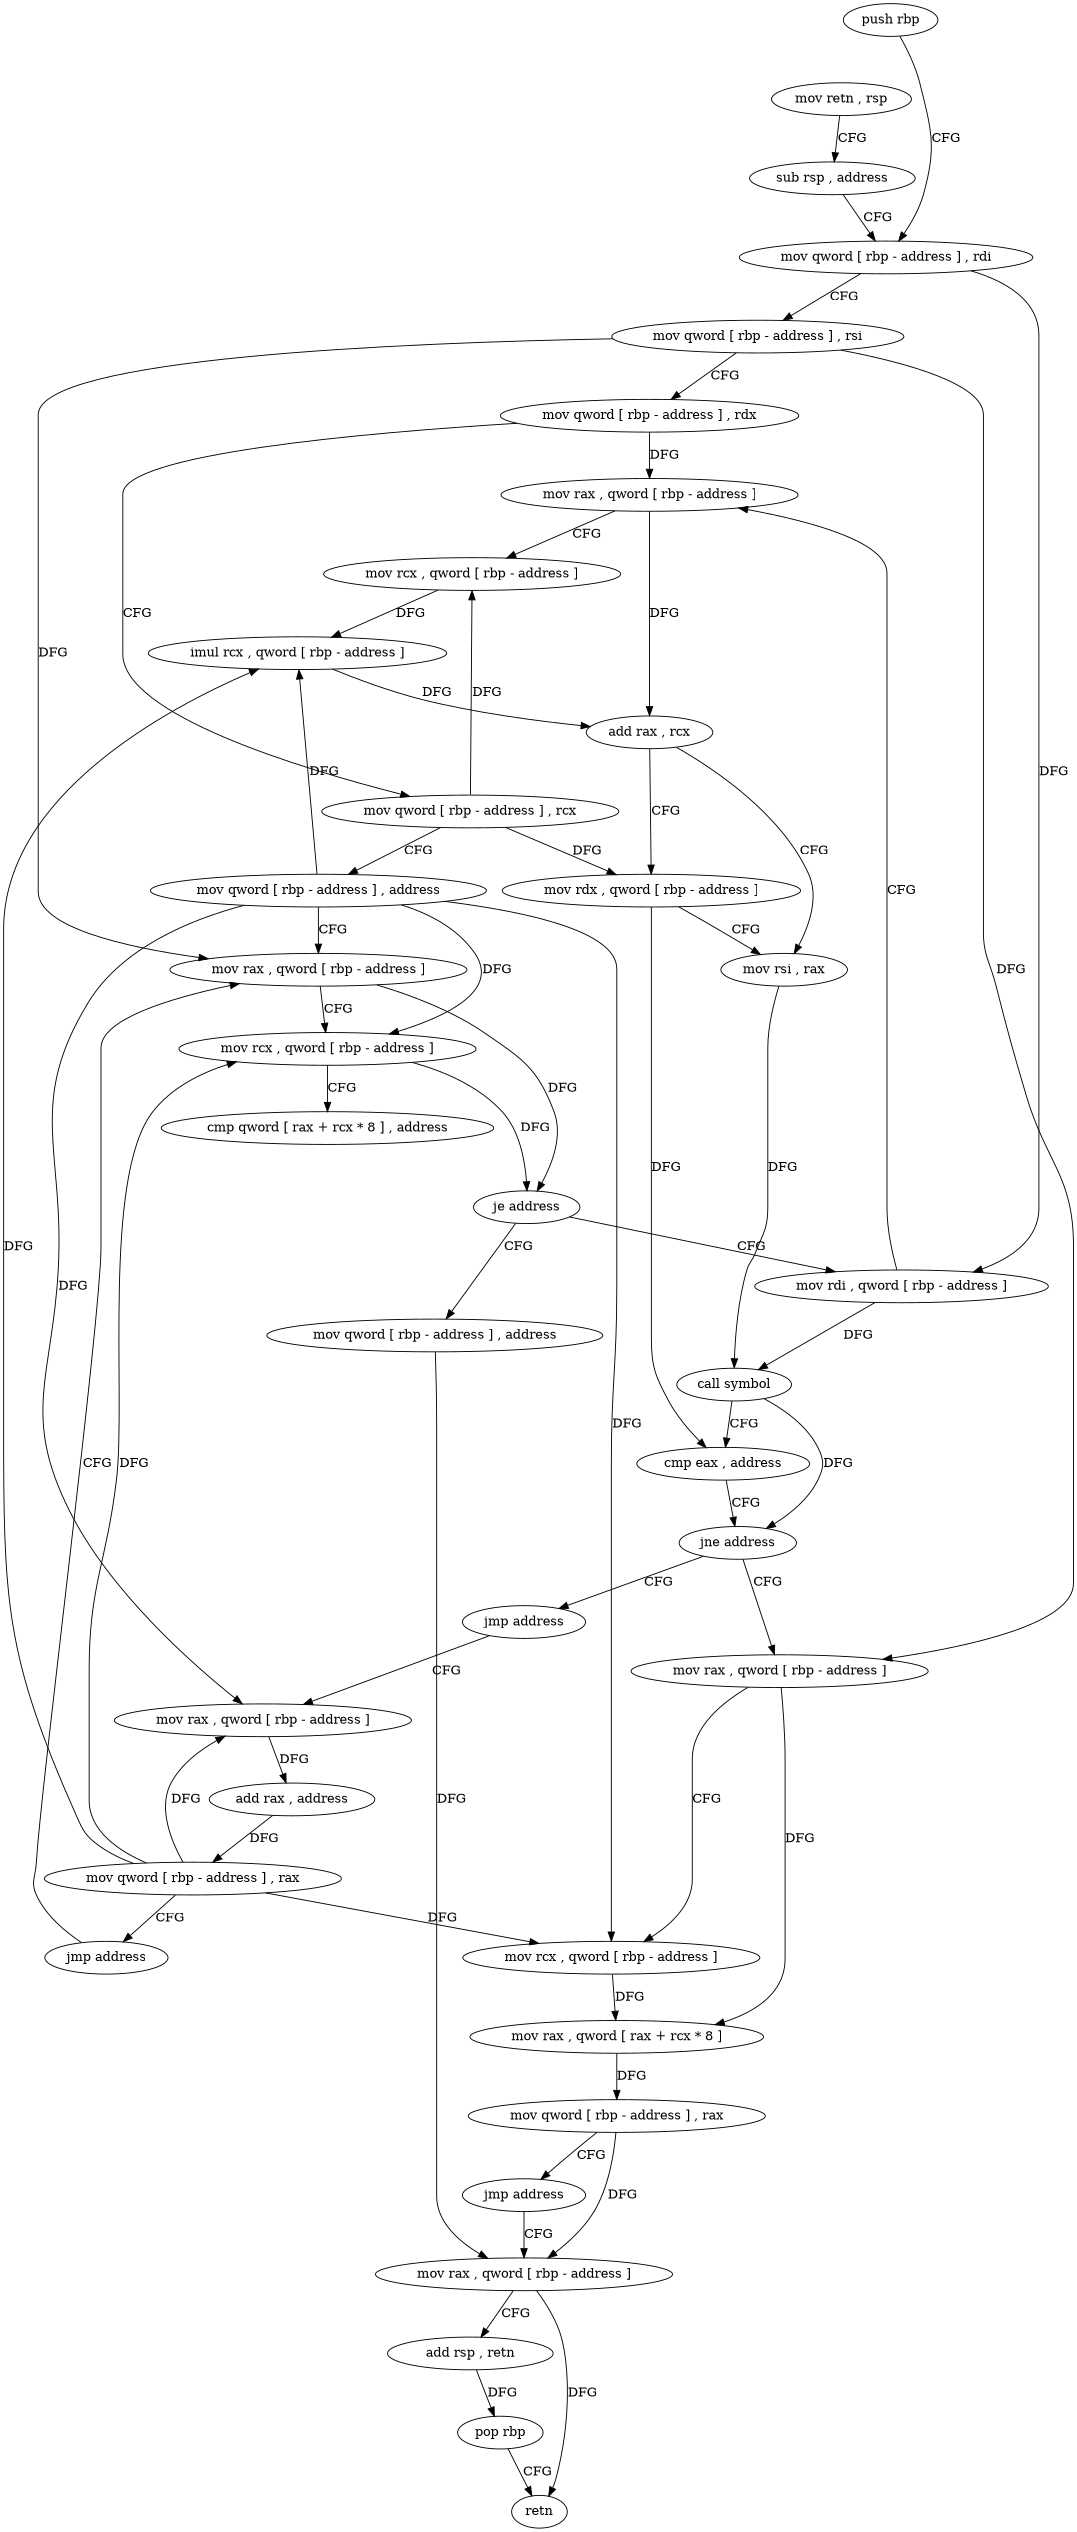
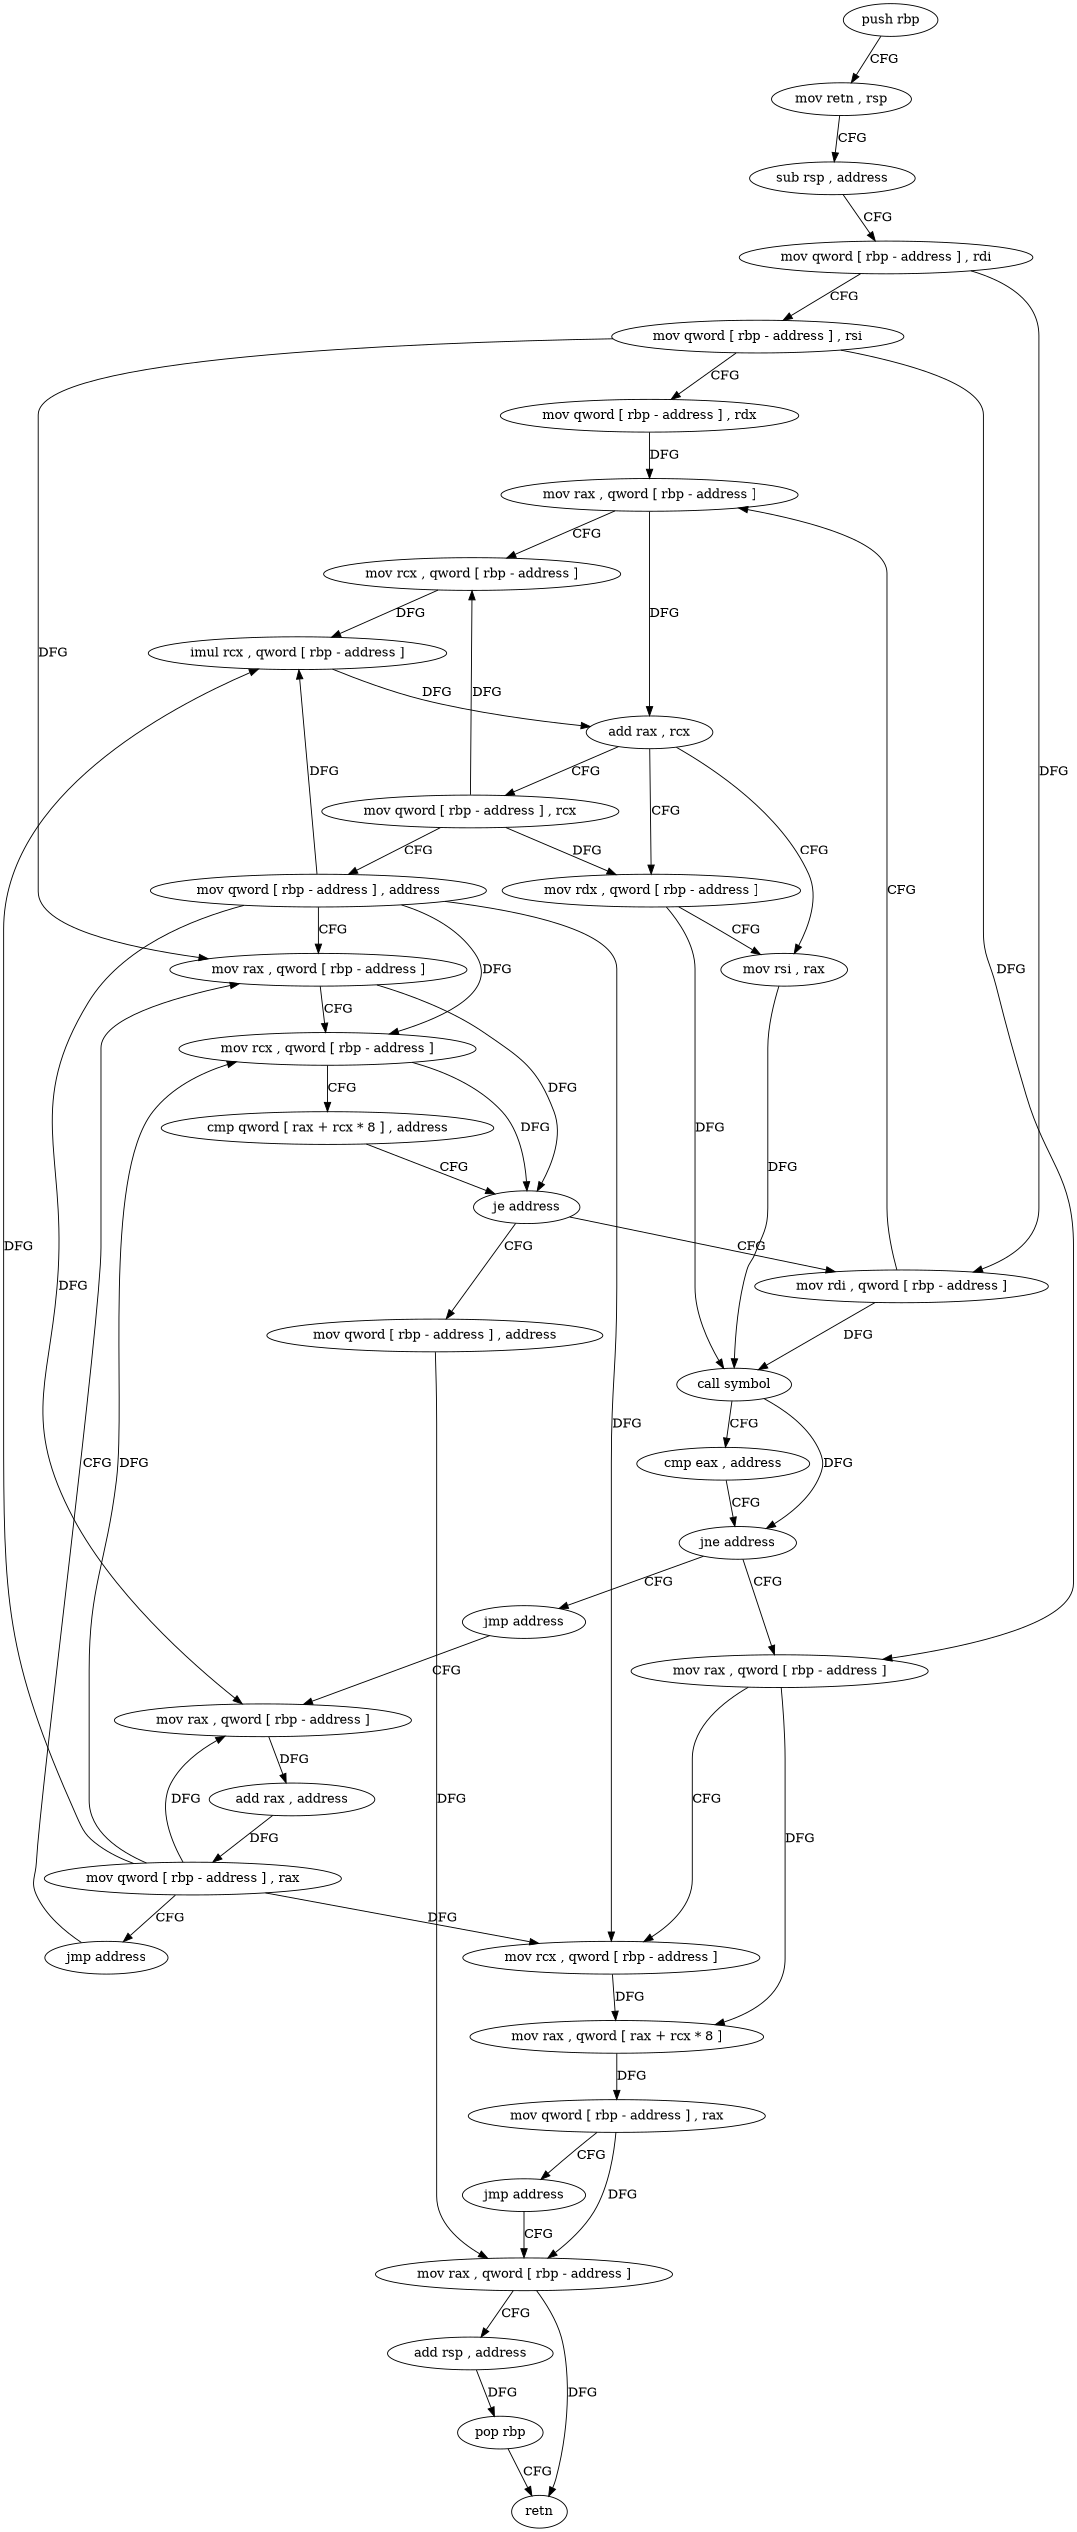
edge "push rbp" -> "mov qword [ rbp - address ] , rdi": now "push rbp" -> "mov retn , rsp"
edge "mov qword [ rbp - address ] , rdx" -> "mov qword [ rbp - address ] , rcx": now "add rax , rcx" -> "mov qword [ rbp - address ] , rcx"
edge "cmp qword [ rax + rcx * 8 ] , address" -> "je address": added, label "CFG"
edge "mov rdx , qword [ rbp - address ]" -> "cmp eax , address": now "mov rdx , qword [ rbp - address ]" -> "call symbol"
node "add rsp , retn": label "add rsp , retn" -> "add rsp , address"
